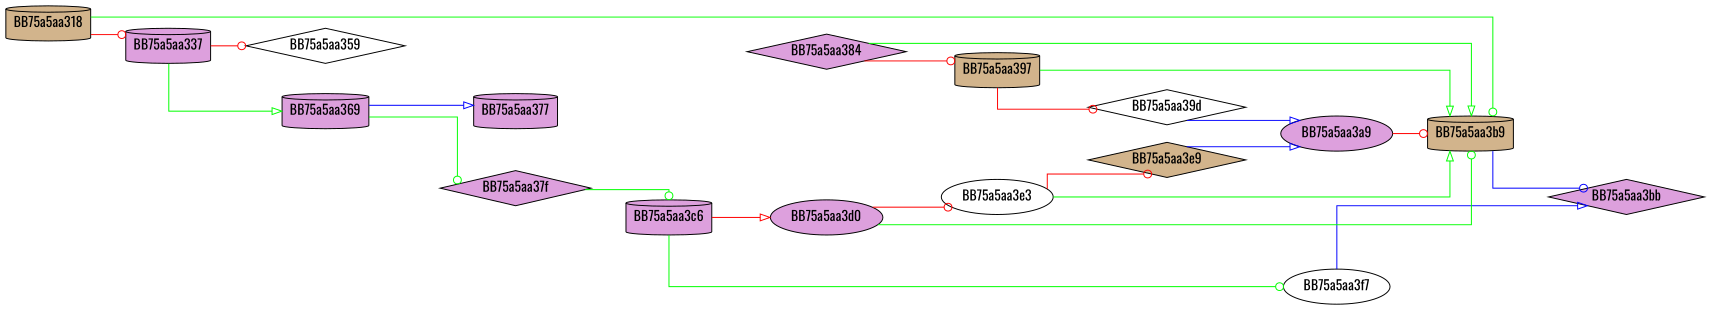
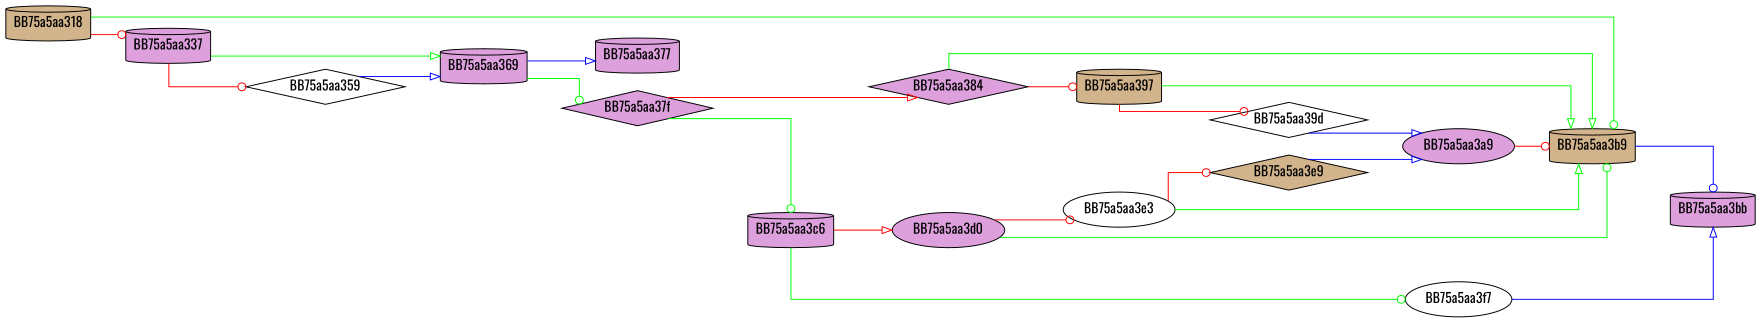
edge "BB75a5aa359" -> "BB75a5aa369": added
edge "BB75a5aa37f" -> "BB75a5aa384": added
node "BB75a5aa3bb": shape diamond -> cylinder
